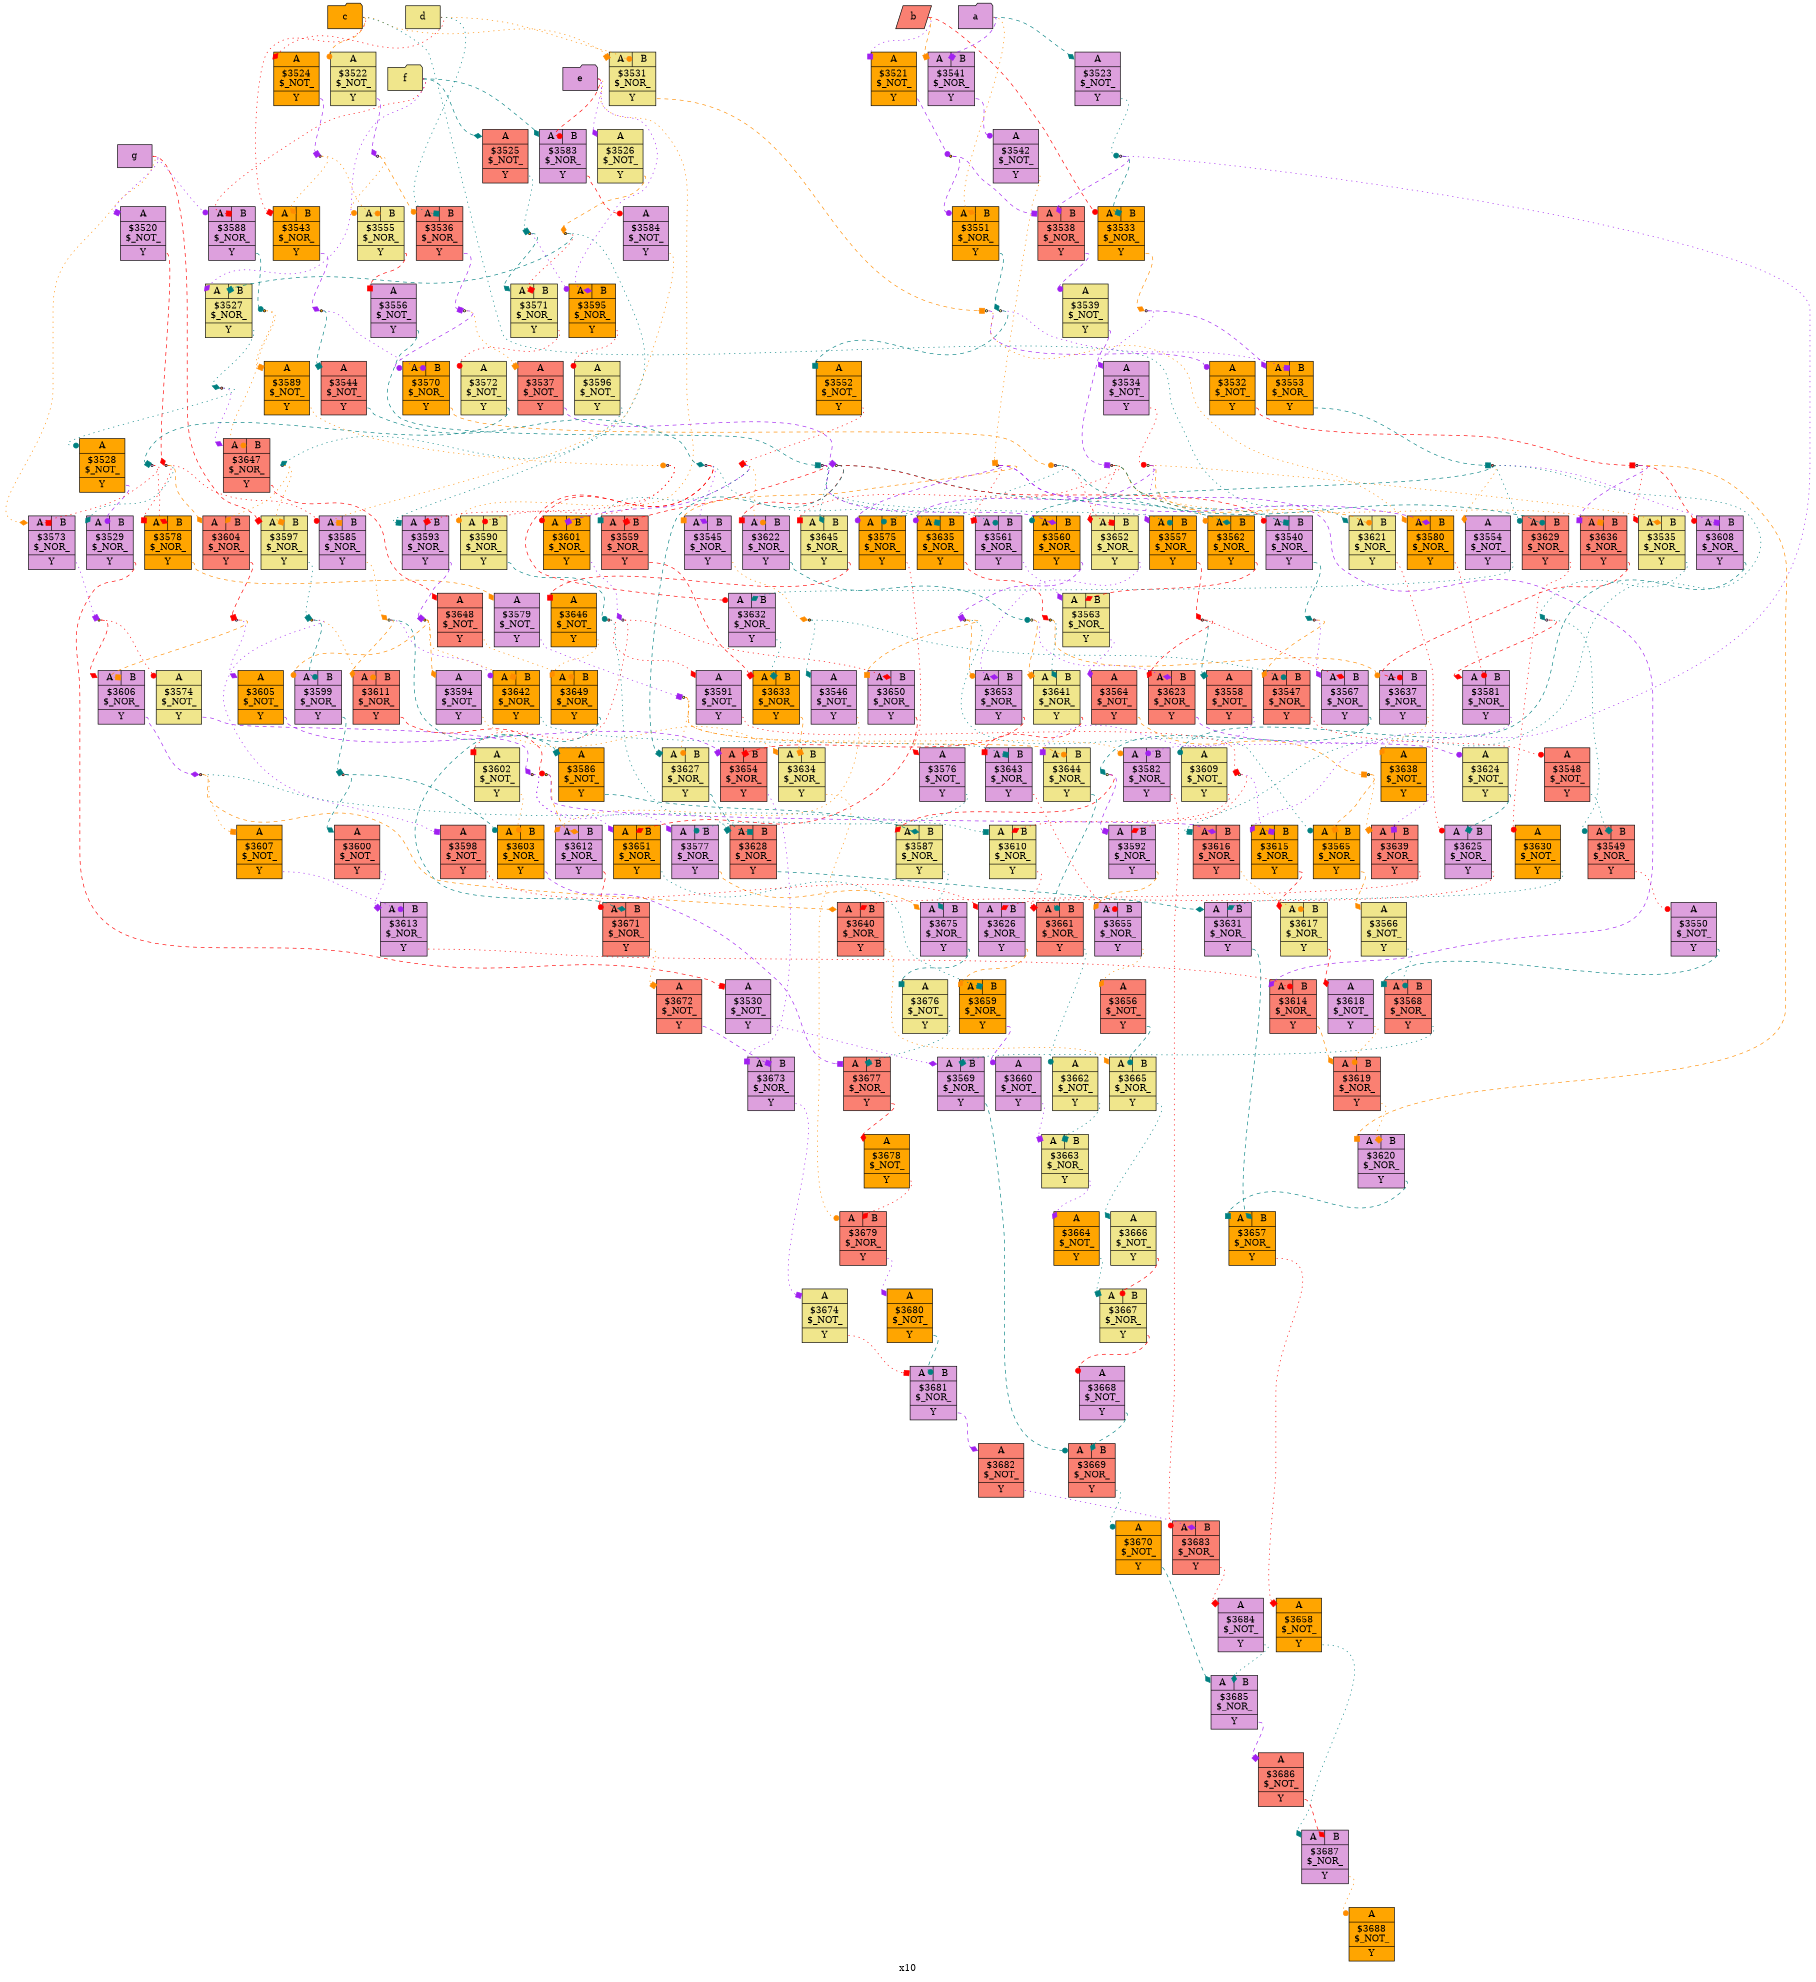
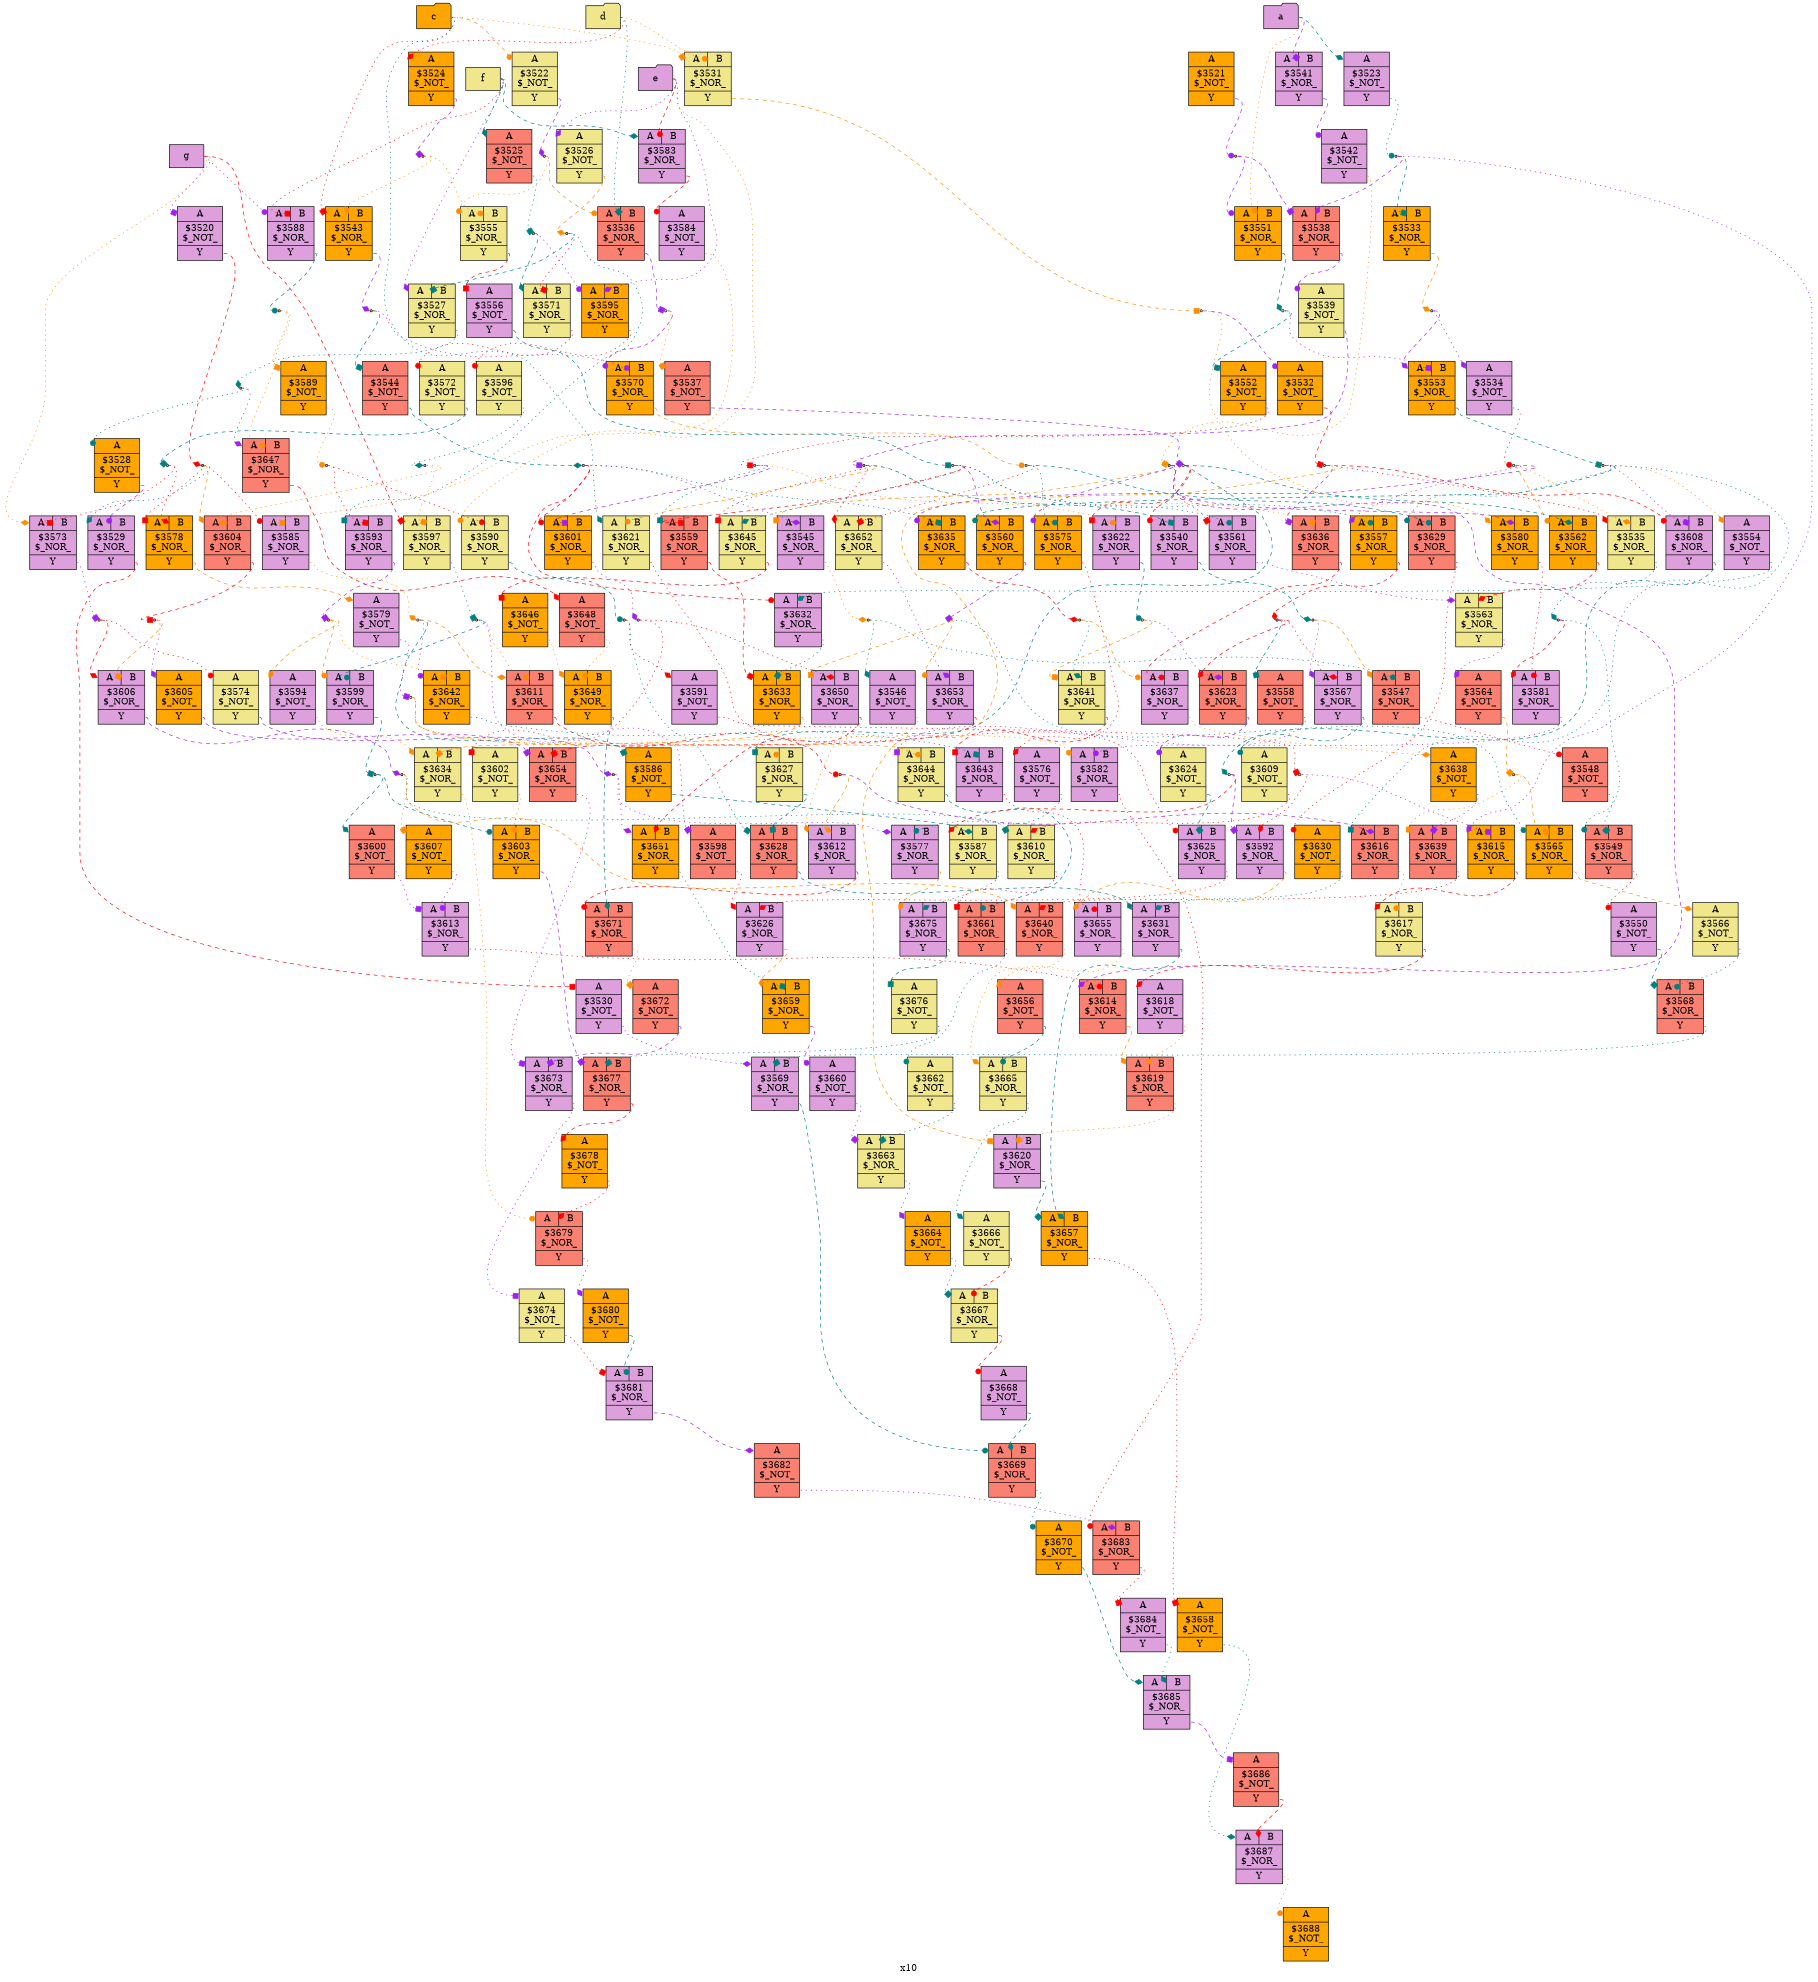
node "d": shape box -> folder
node "b": removed
node "f": shape folder -> box
